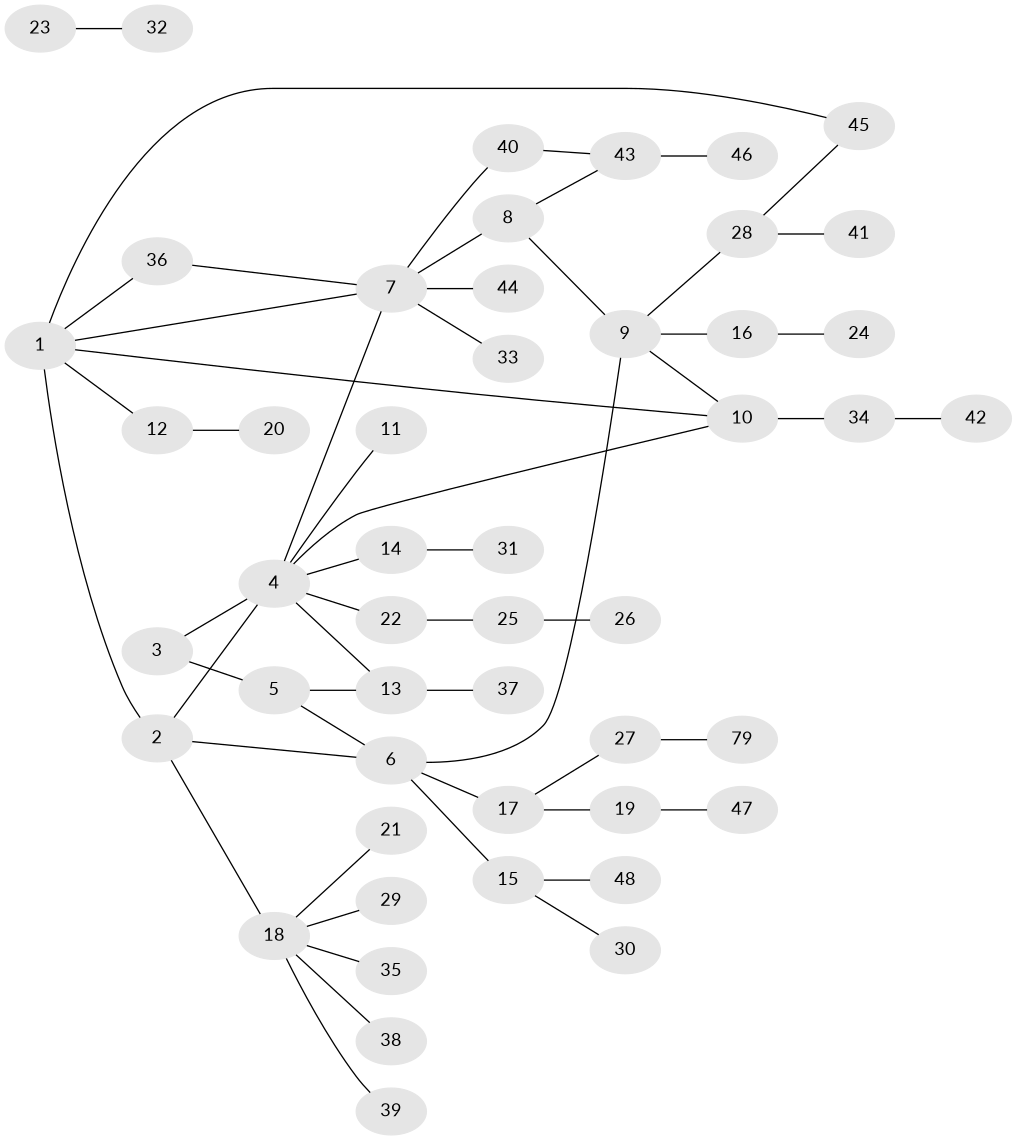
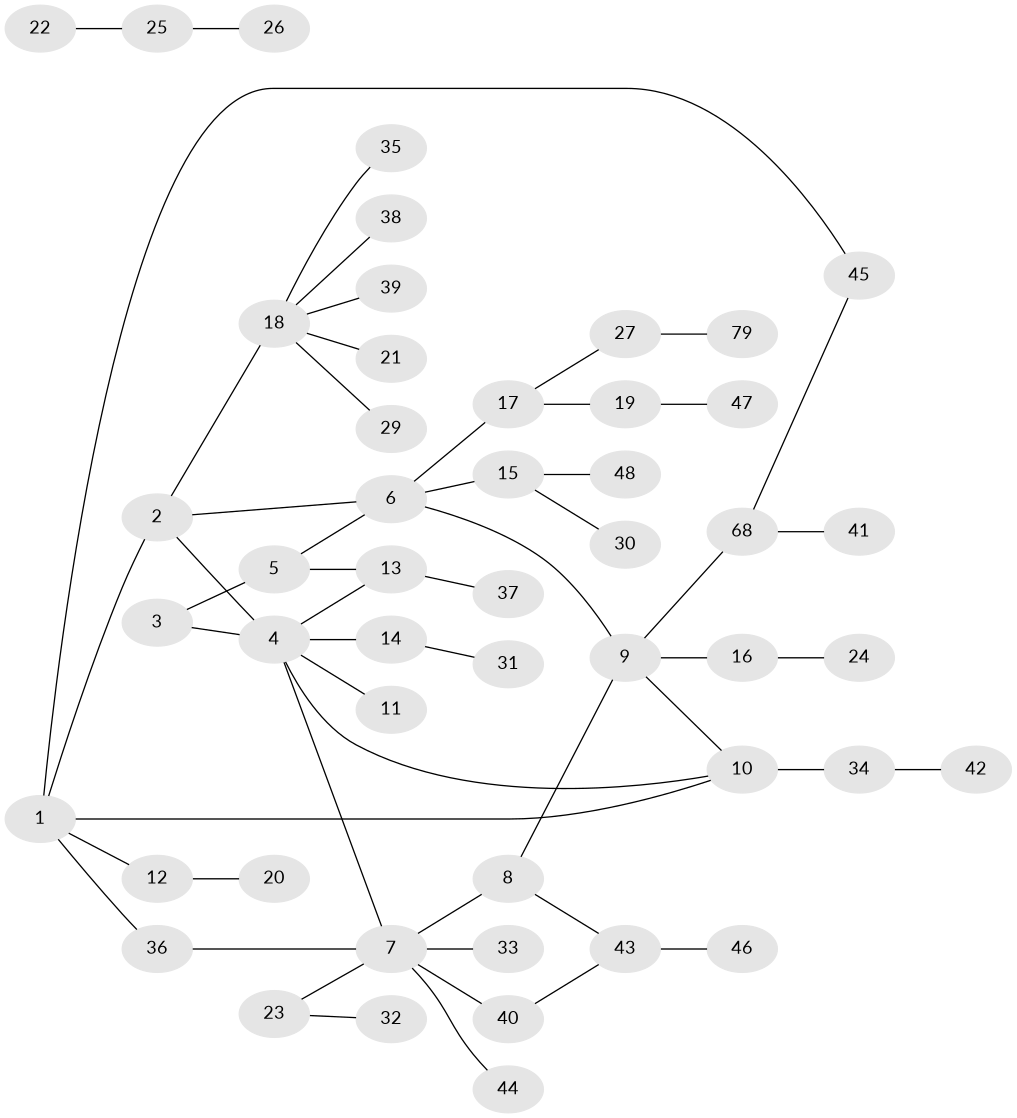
node "28": label "28" -> "68"
edge "7" -- "1": now "7" -- "23"
edge "4" -- "22": removed
